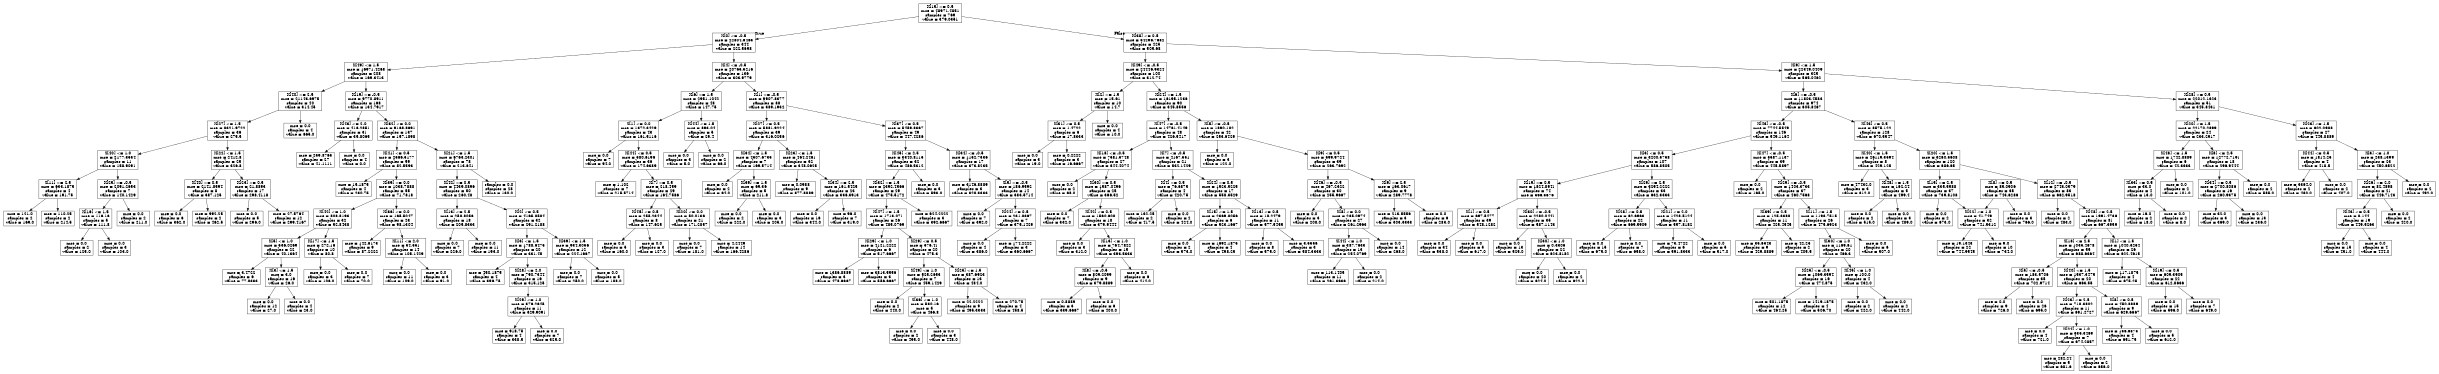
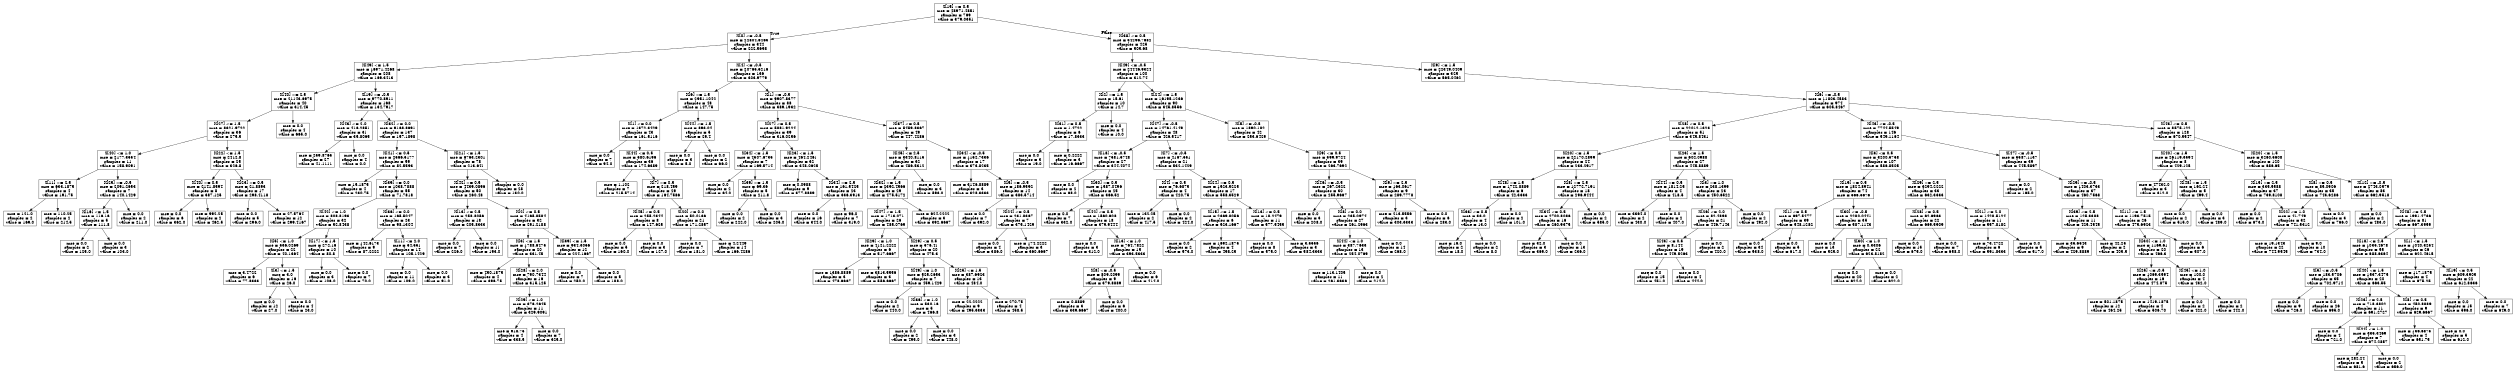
edge "X[9] <= 1.5 mse = 22349.0409 samples = 325 value = 565.0462" -> "X[28] <= 0.5 mse = 22012.1323 samples = 51 value = 345.8431": now "X[6] <= -0.5 mse = 11803.4583 samples = 974 value = 605.8467" -> "X[28] <= 0.5 mse = 22012.1323 samples = 51 value = 345.8431"
node "mse = 0.0 samples = 3 value = 122.0": removed
node "mse = 0.0 samples = 13 value = 525.0": label "mse = 0.0 samples = 13 value = 525.0" -> "mse = 0.0 mse = 13 value = 525.0"
